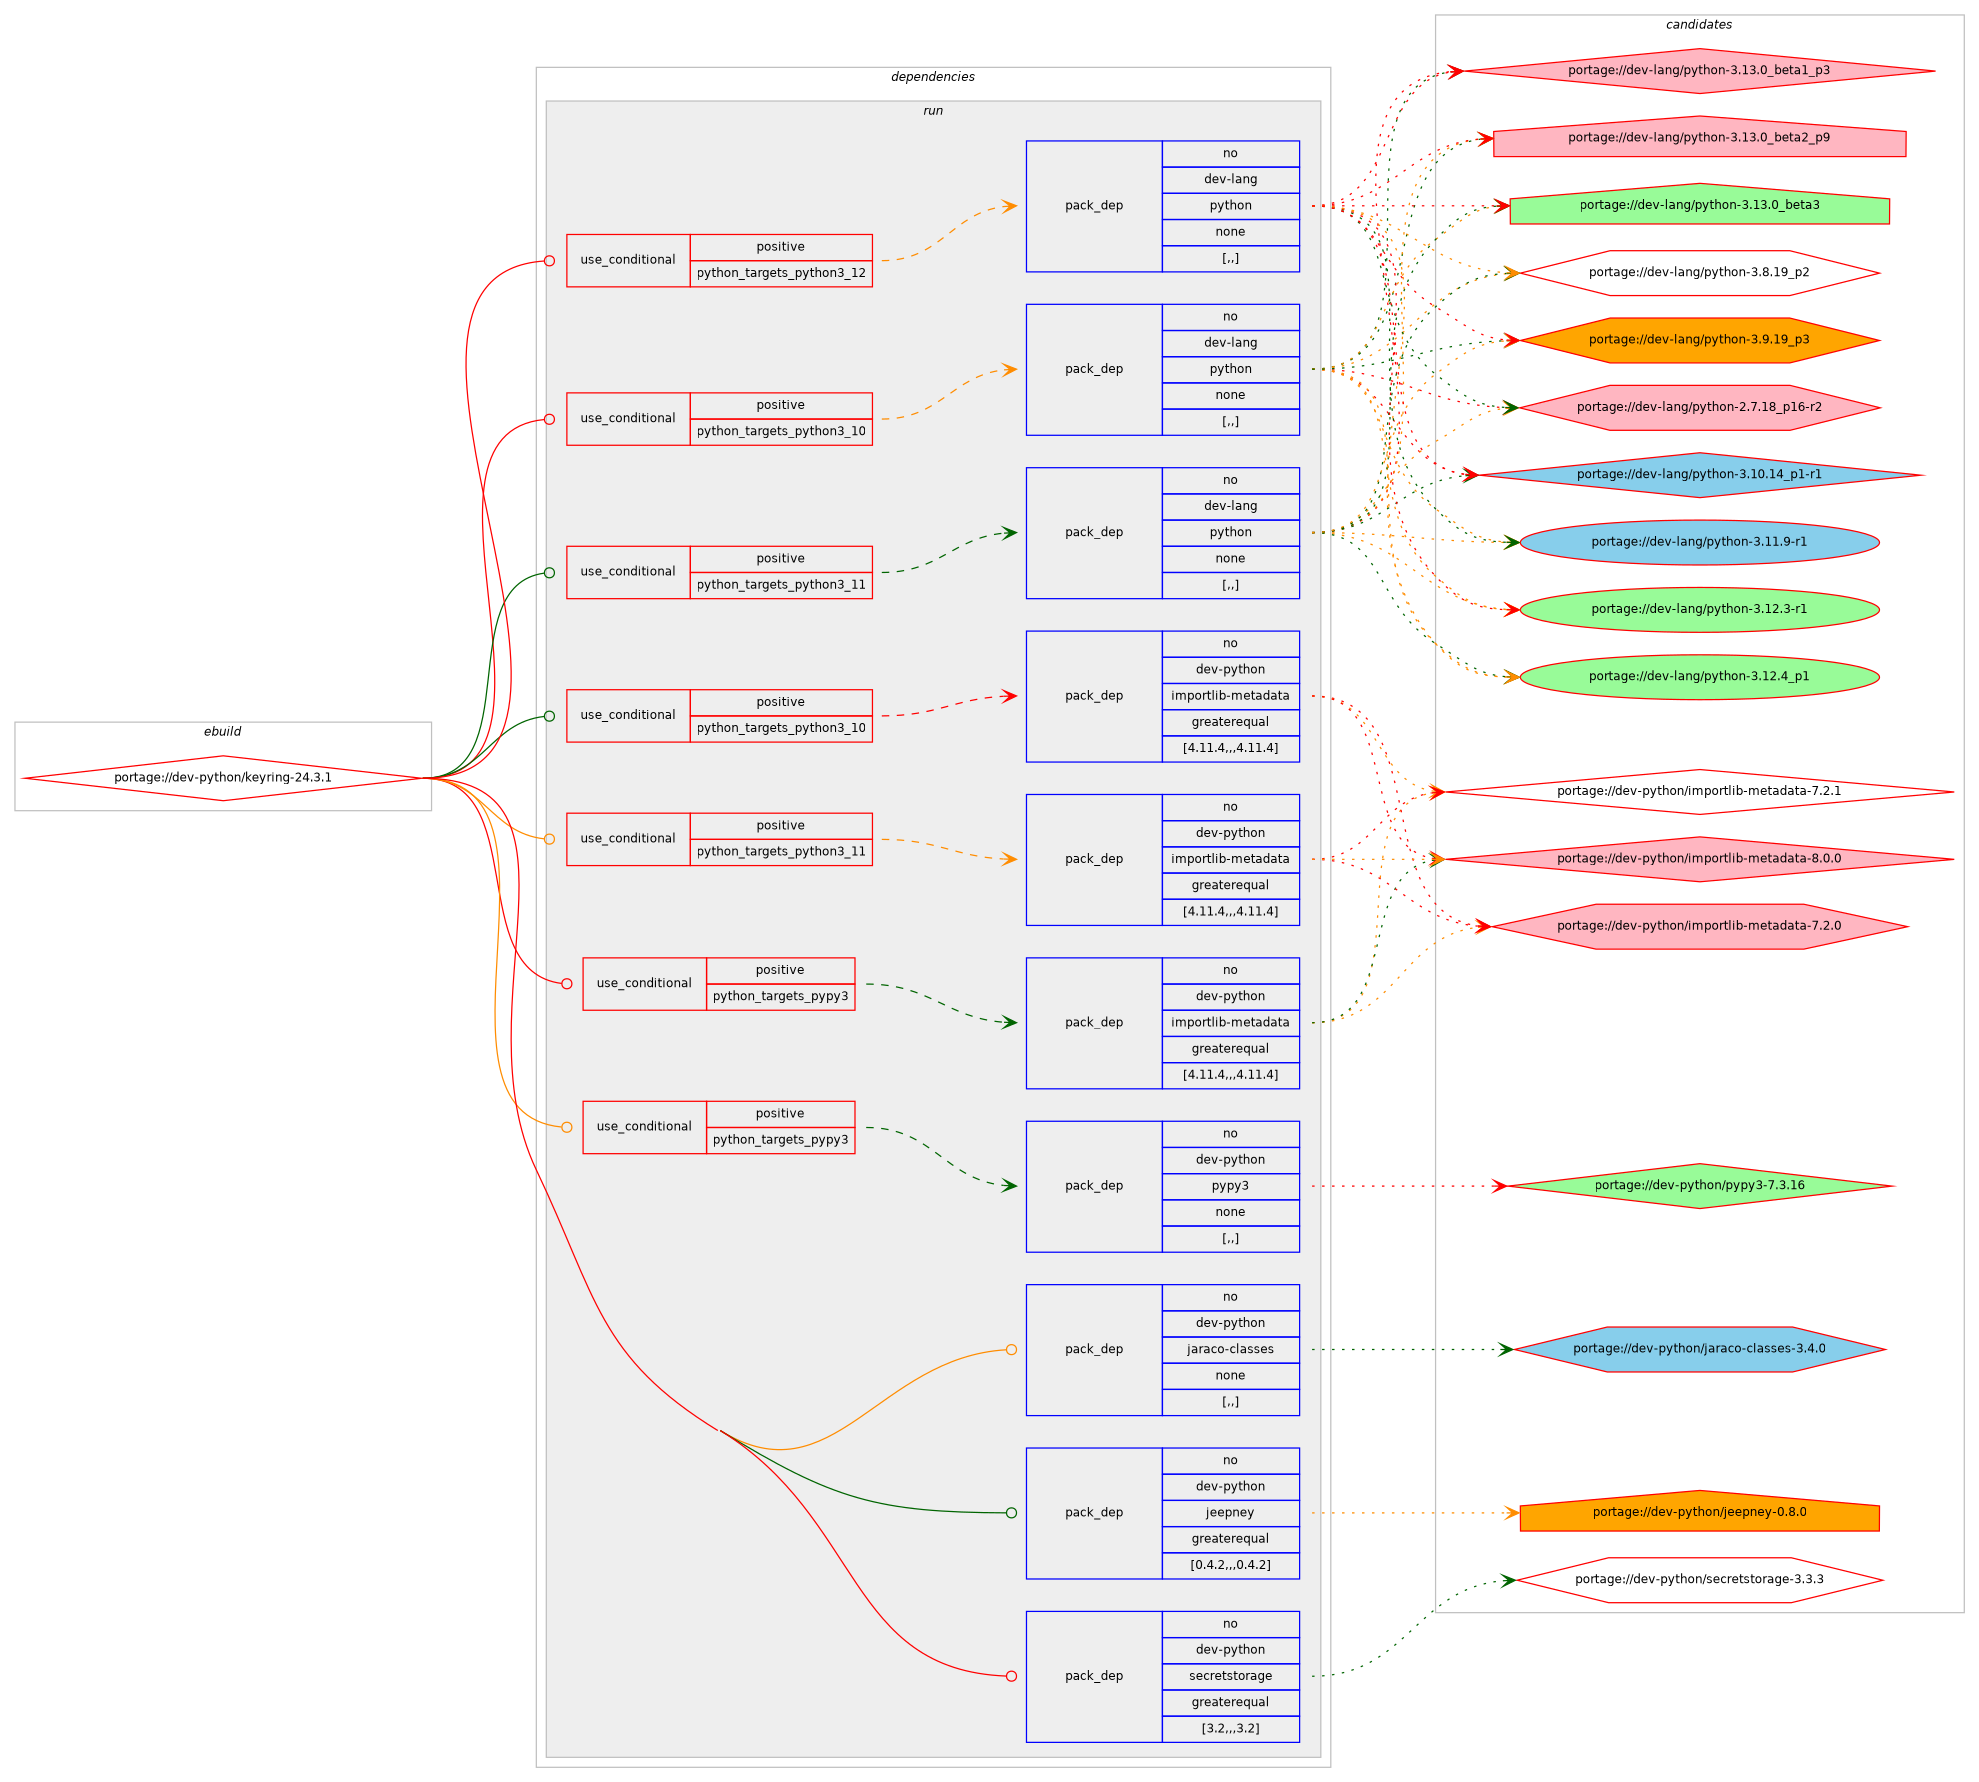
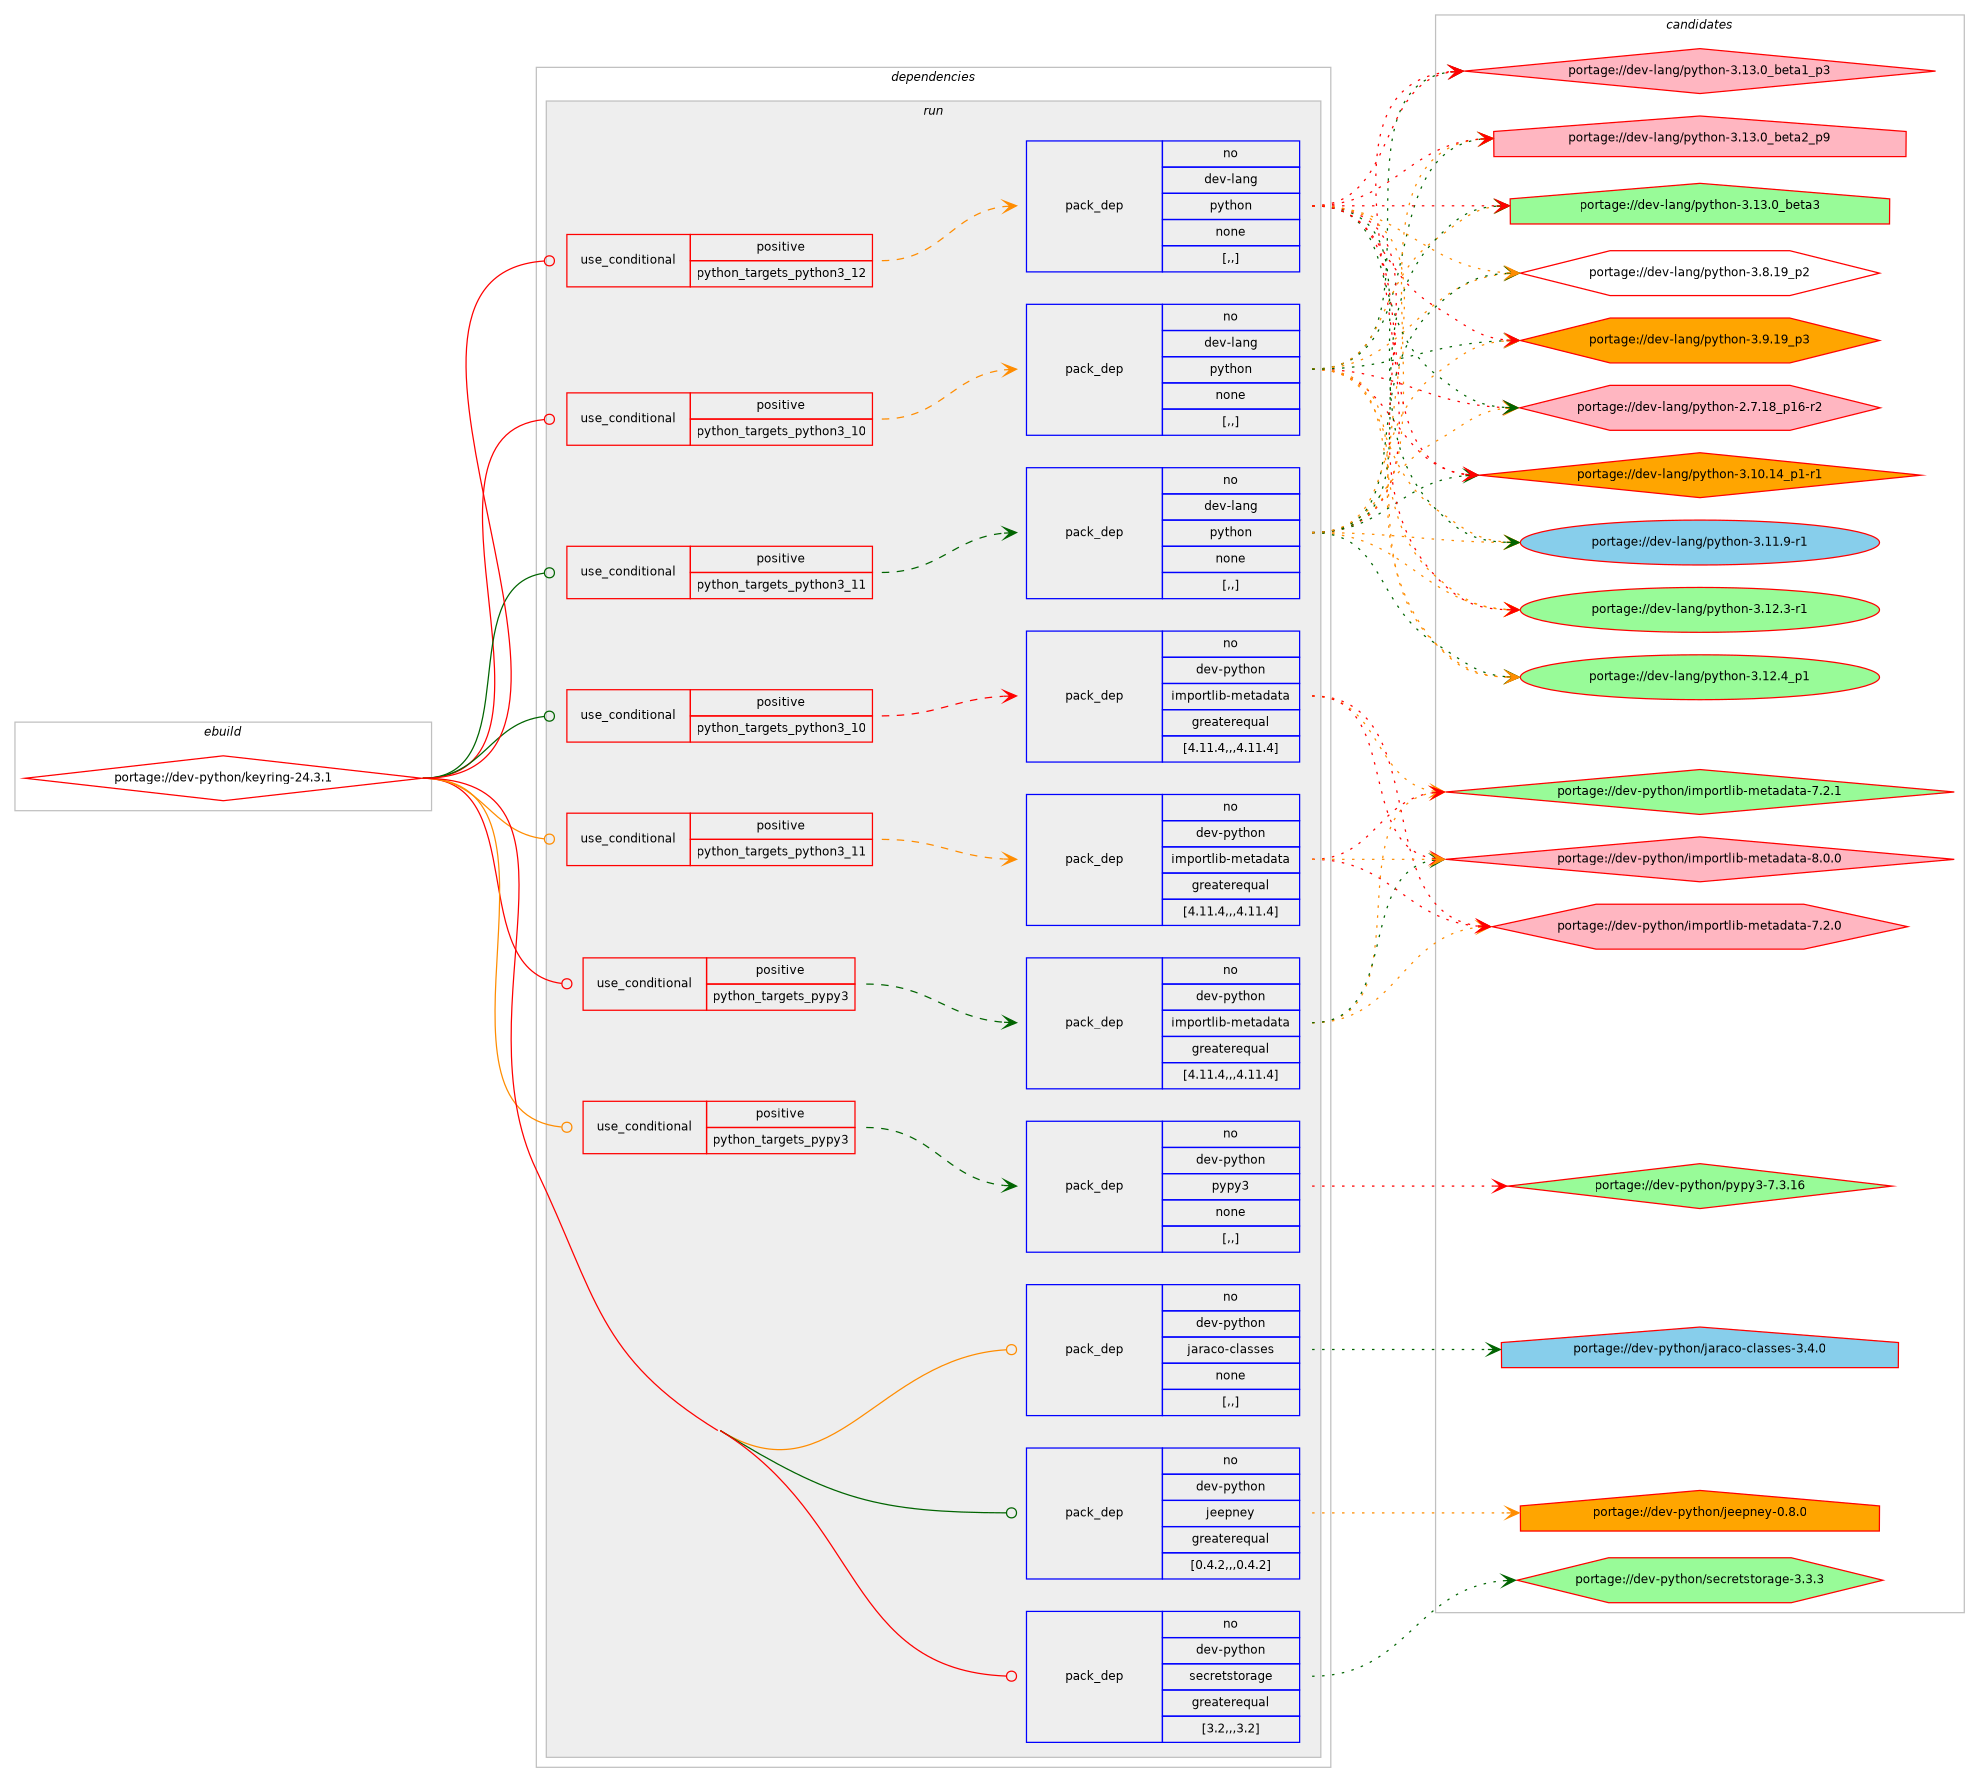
node "portage://dev-lang/python-3.10.14_p1-r1": fillcolor skyblue -> orange
node "portage://dev-python/importlib-metadata-7.2.1": fillcolor white -> palegreen
node "portage://dev-python/jaraco-classes-3.4.0": shape hexagon -> house
node "portage://dev-python/secretstorage-3.3.3": fillcolor white -> palegreen
